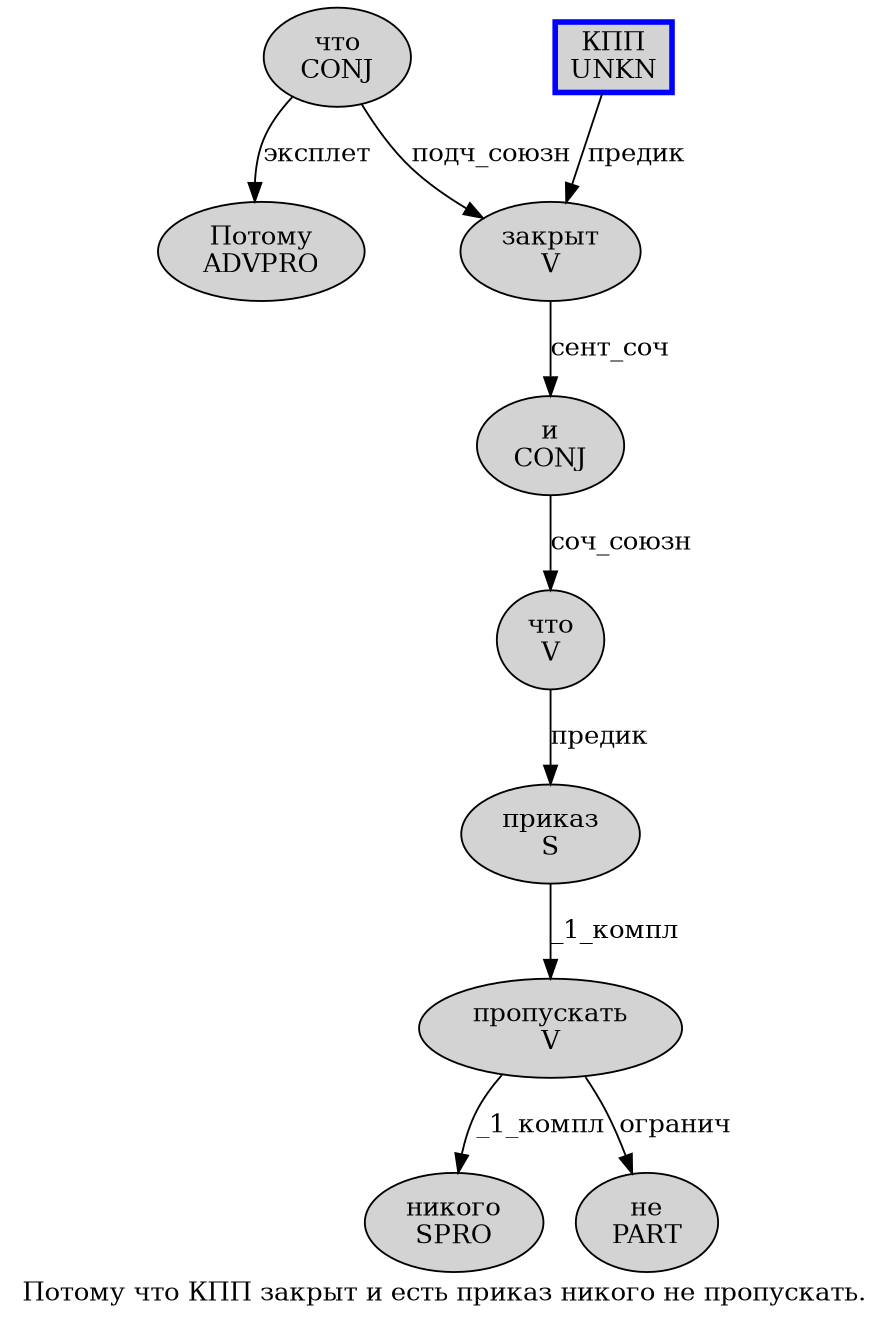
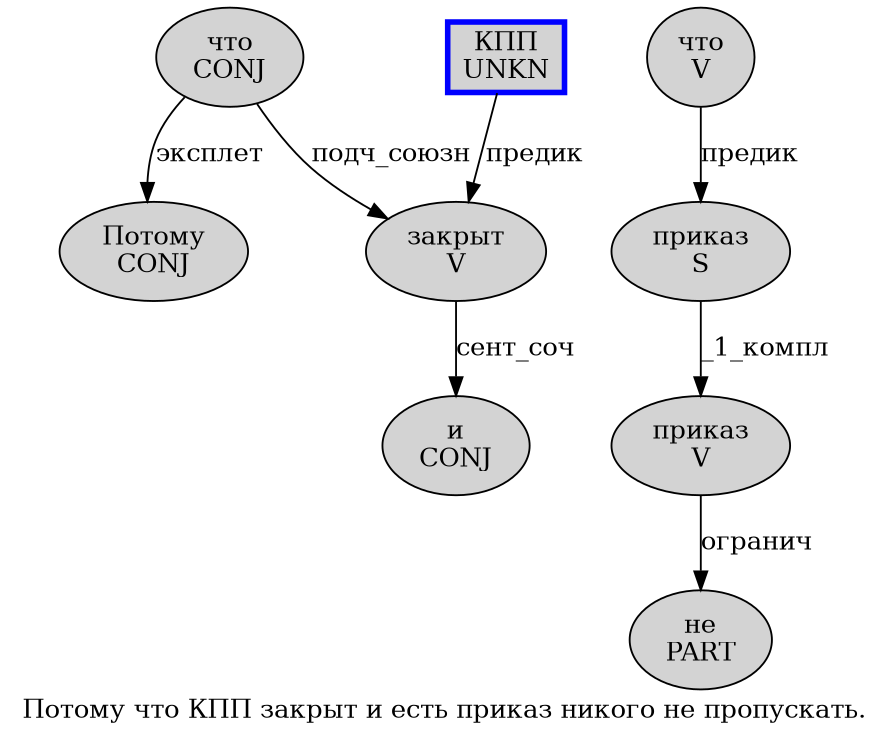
node "Потому ADVPRO": label "Потому ADVPRO" -> "Потому CONJ"
edge "и CONJ" -> "что V": removed, label "соч_союзн"
node "пропускать V": label "пропускать V" -> "приказ V"
node "никого SPRO": removed
